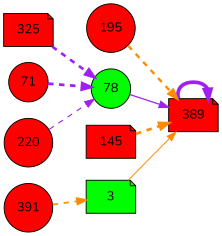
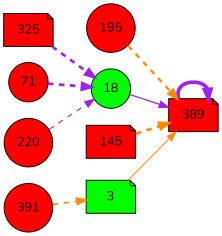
node "78": label "78" -> "18"
